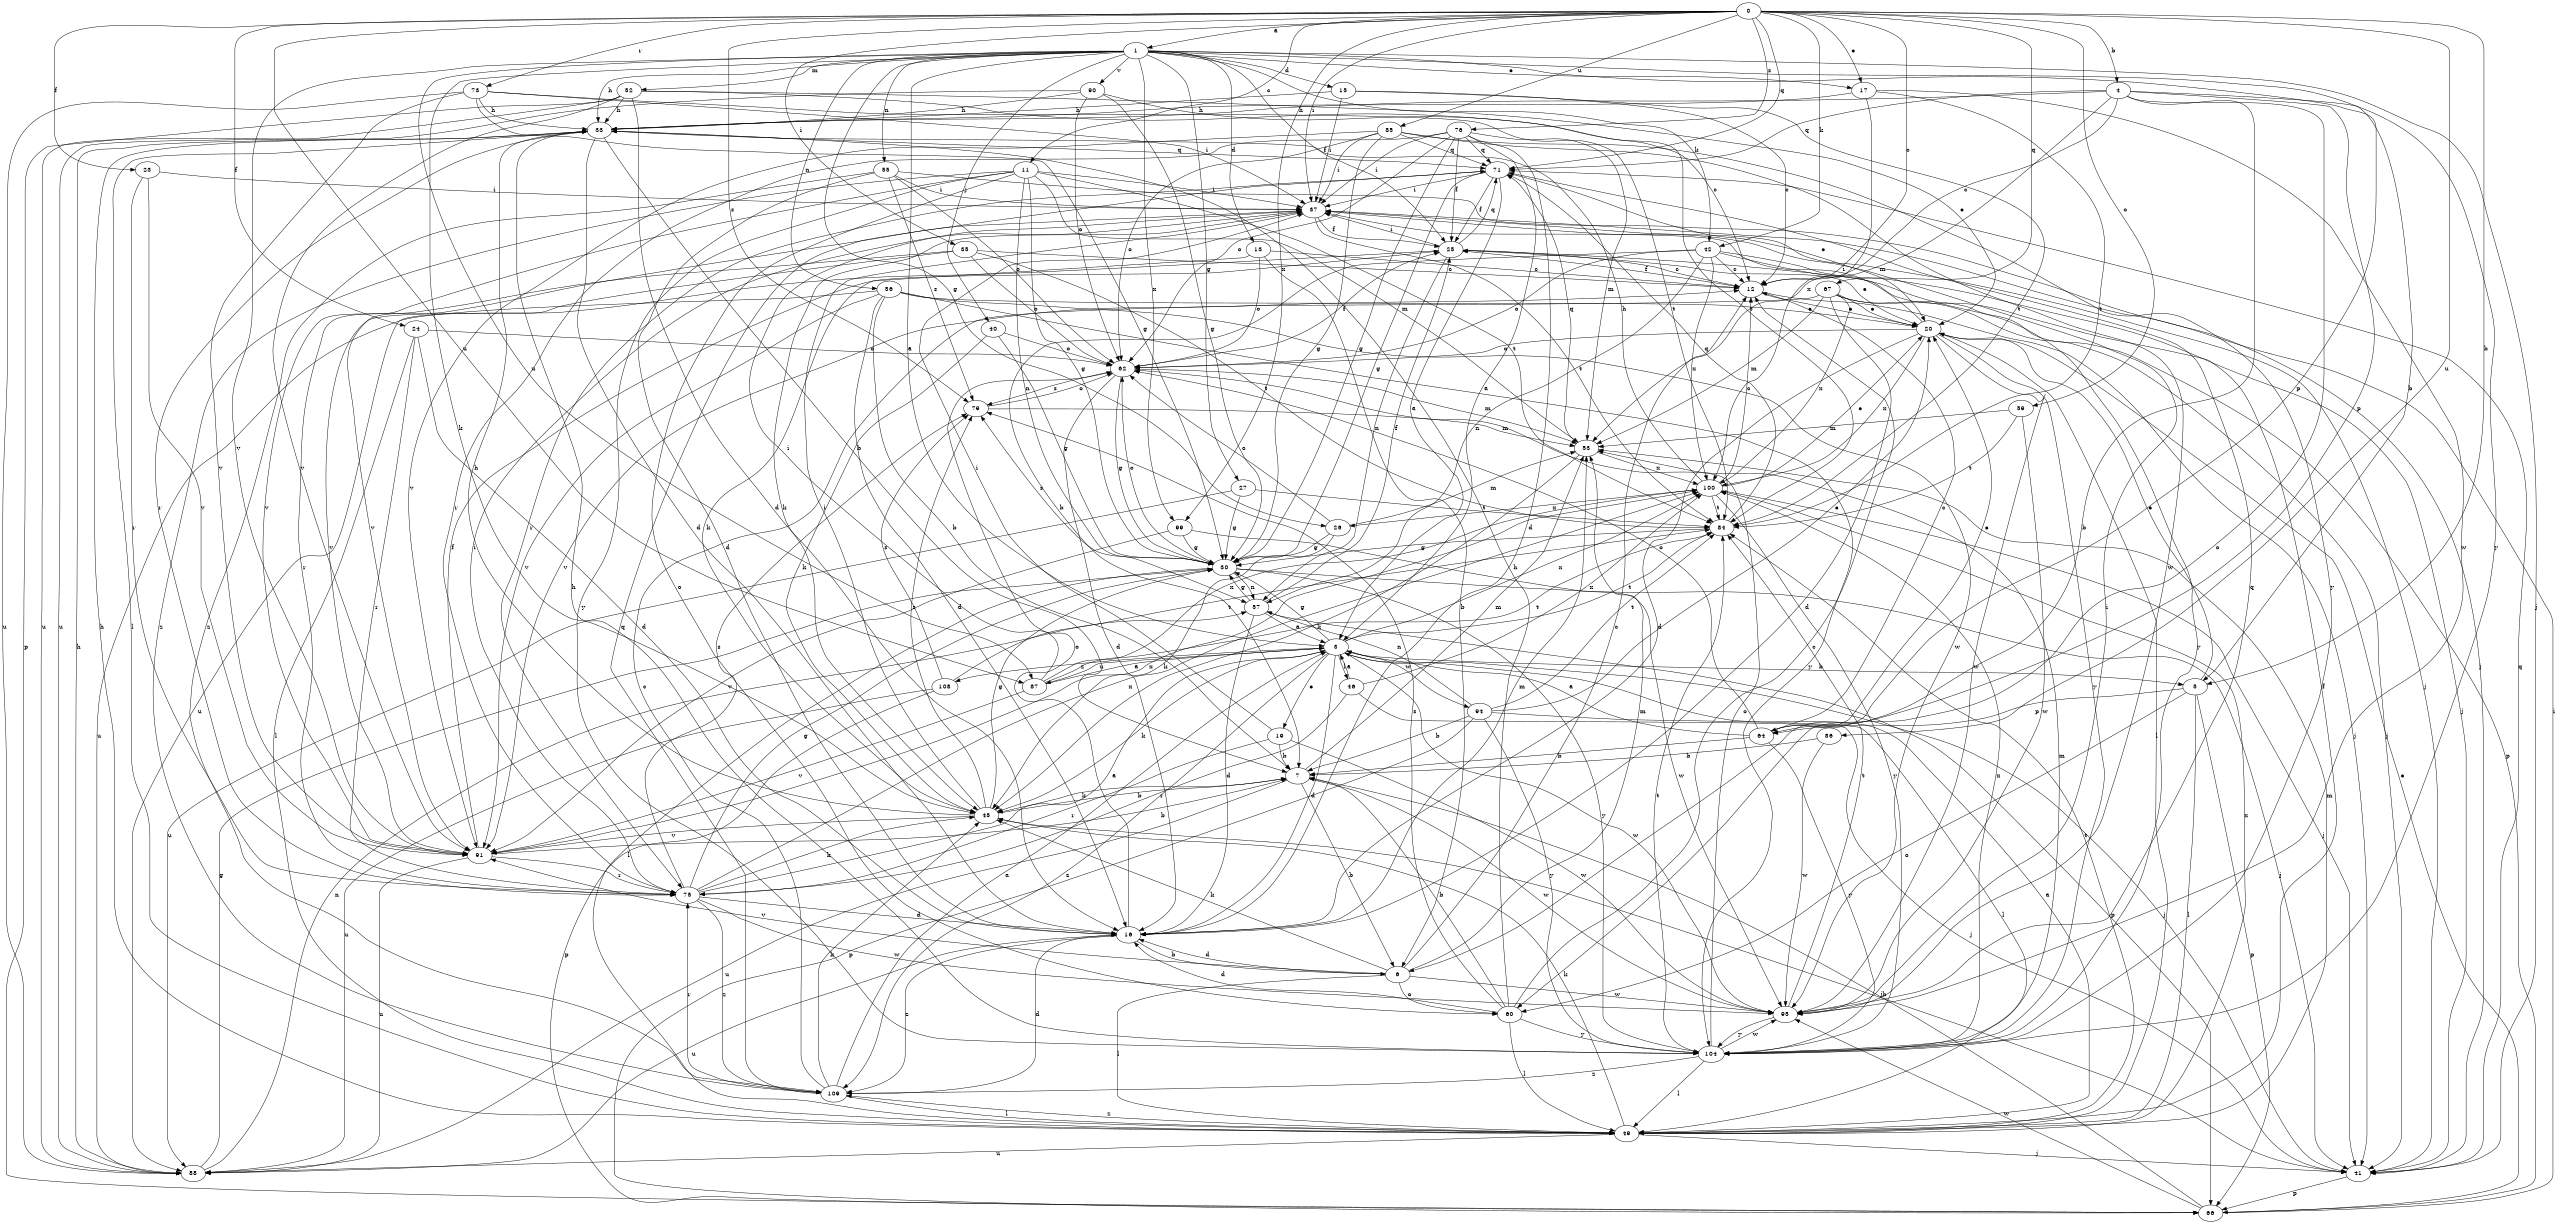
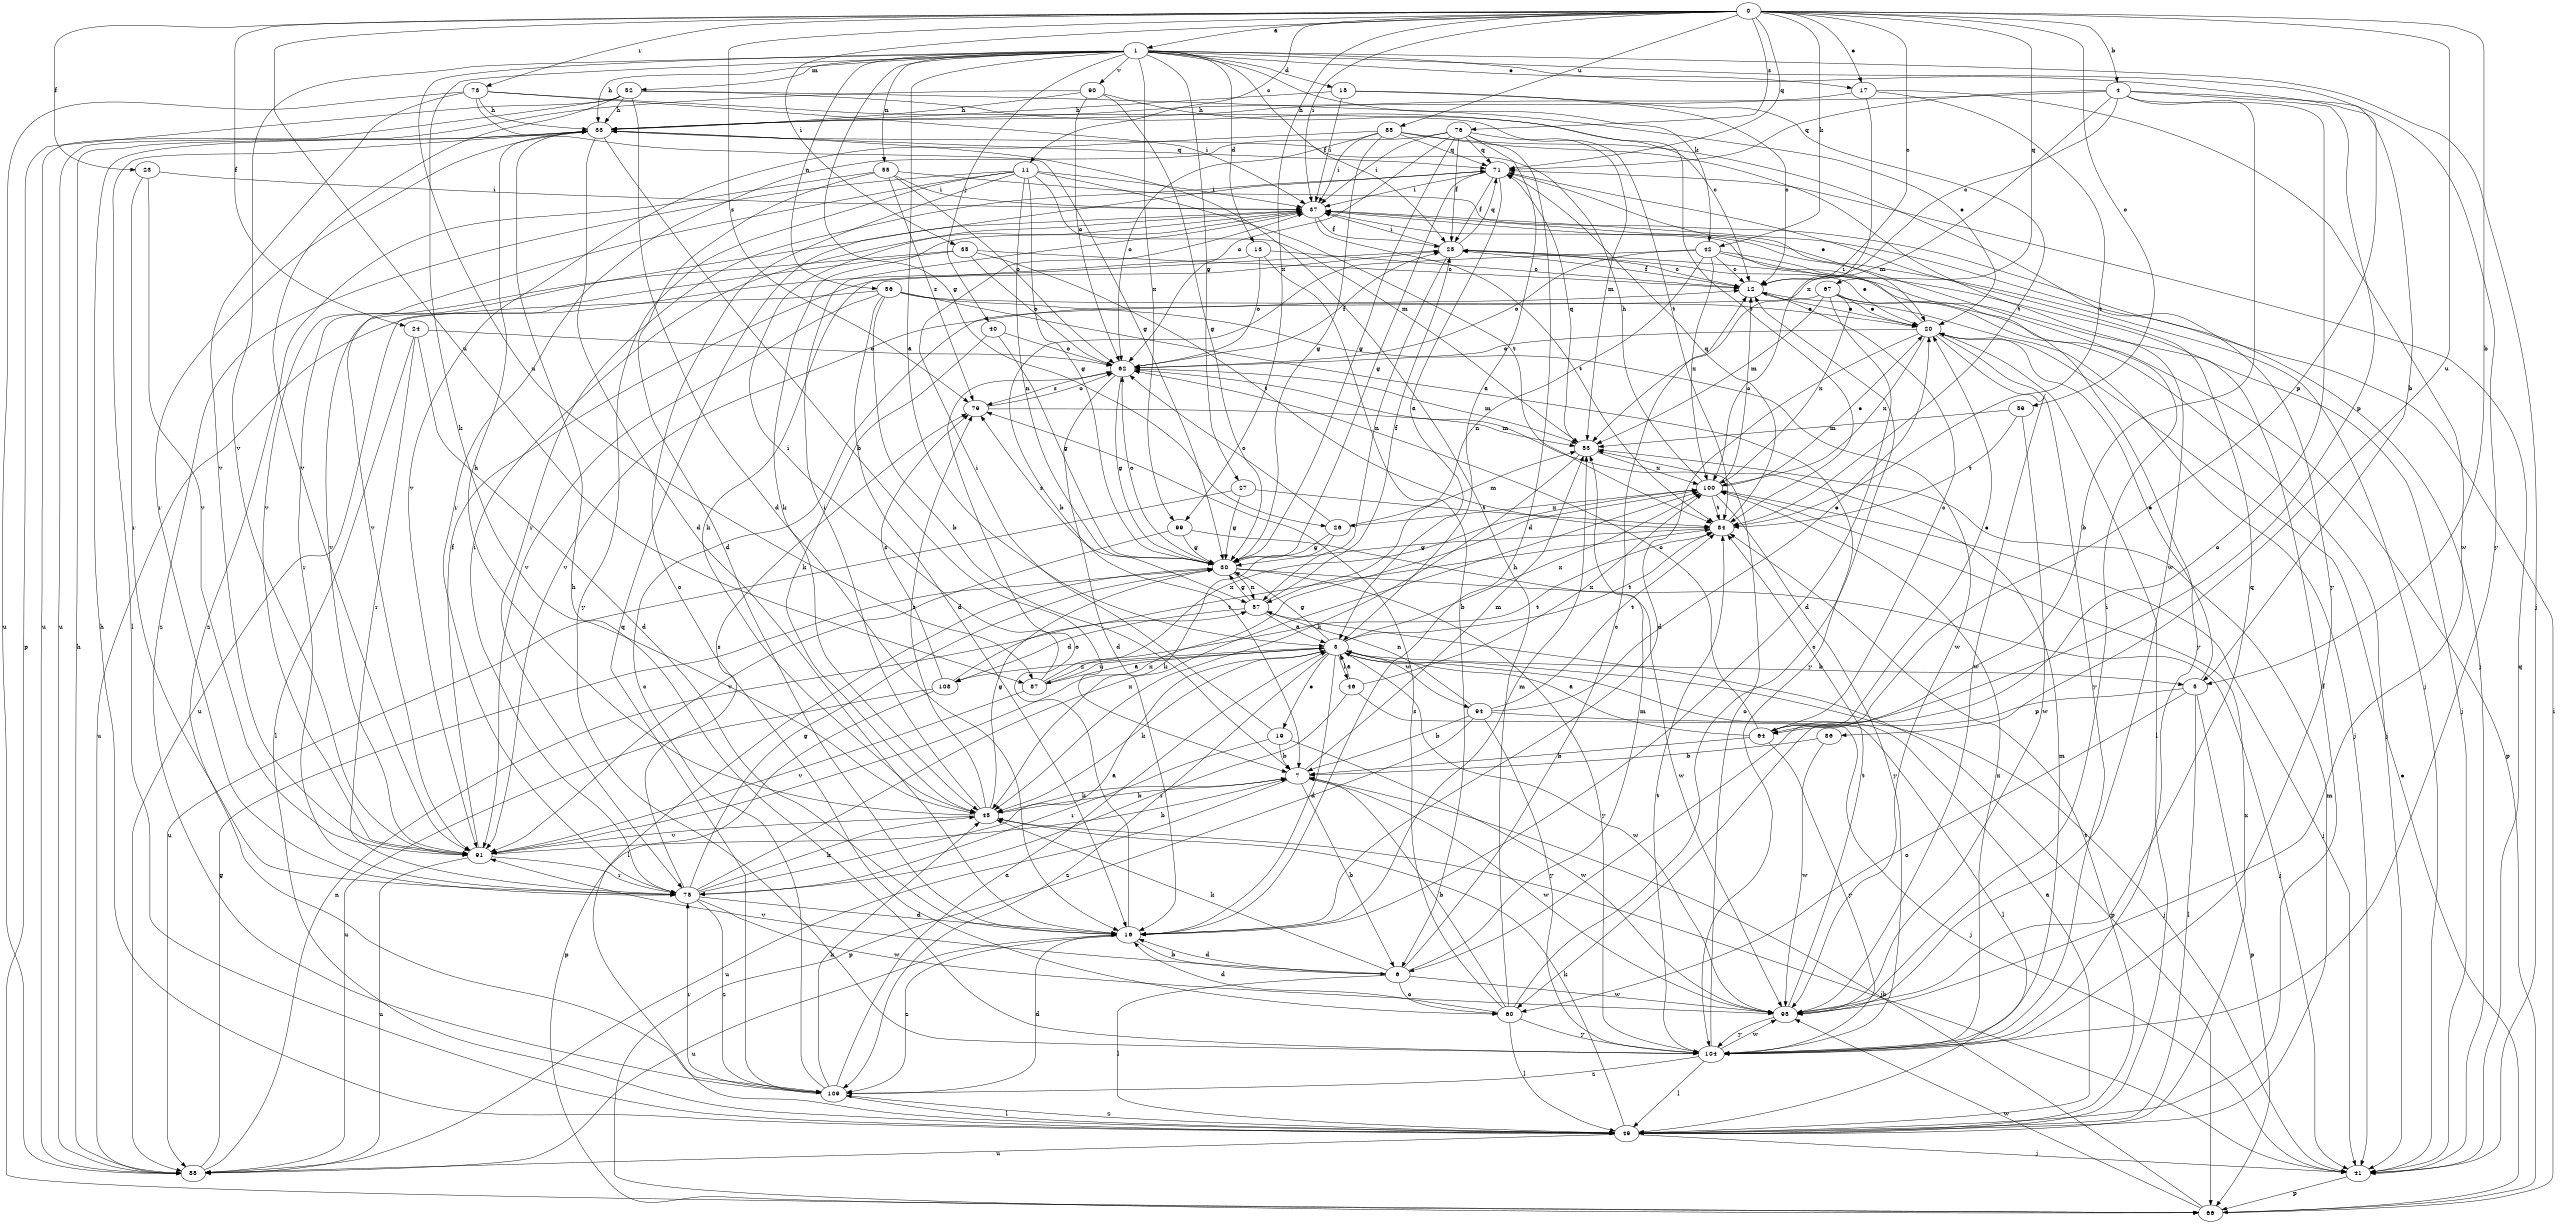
edge "57" -> "16": now "57" -> "108"
